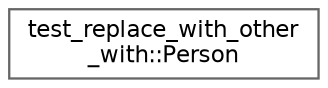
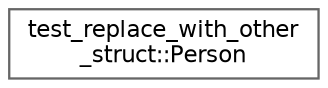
node "test_replace_with_other _with::Person": label "test_replace_with_other _with::Person" -> "test_replace_with_other _struct::Person"
